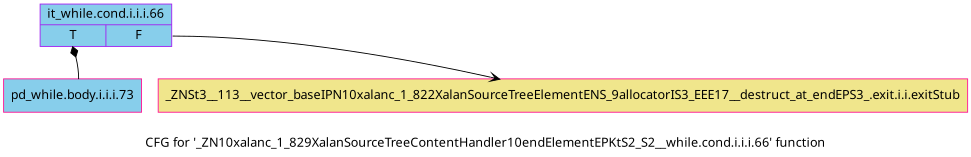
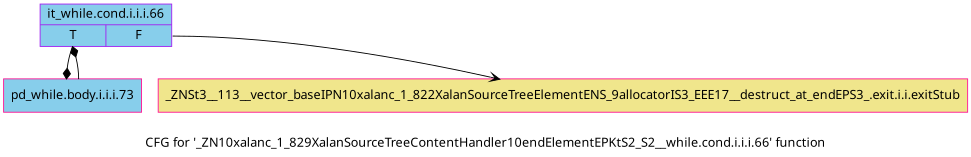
edge "it_while.cond.i.i.i.66" -> "pd_while.body.i.i.i.73": added
